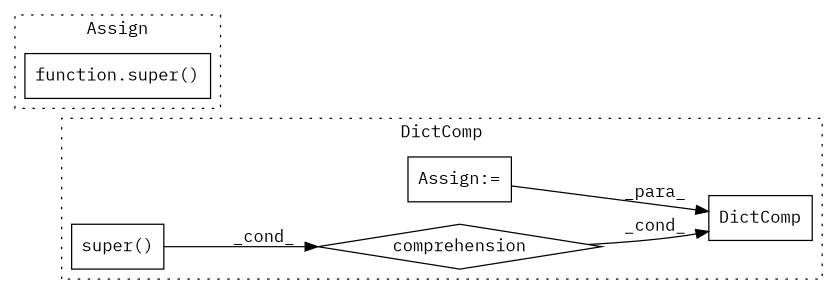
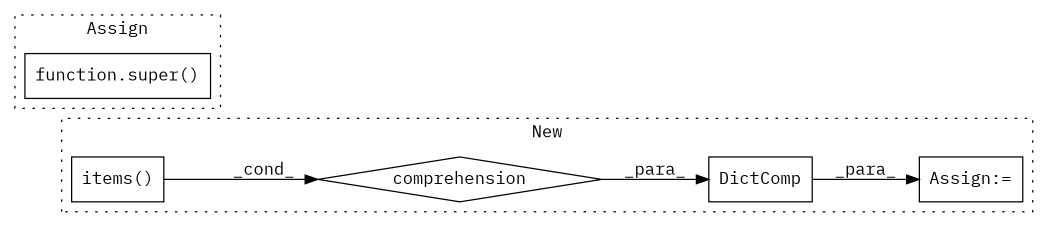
cluster "DictComp": label "DictComp" -> "New"
edge "Assign:=" -> "DictComp": reversed
edge "comprehension" -> "DictComp": label "_cond_" -> "_para_"
node "super()": label "super()" -> "items()"
